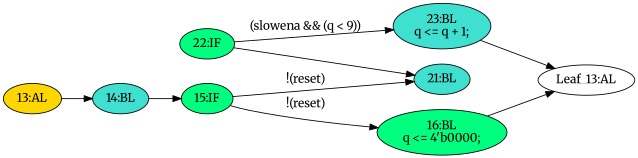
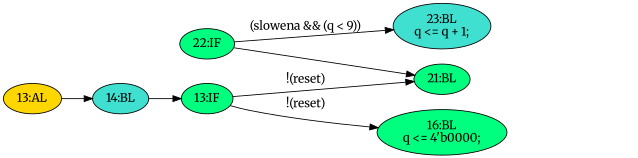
node "21:BL": fillcolor turquoise -> springgreen
node "Leaf_13:AL": removed
node "15:IF": label "15:IF" -> "13:IF"
